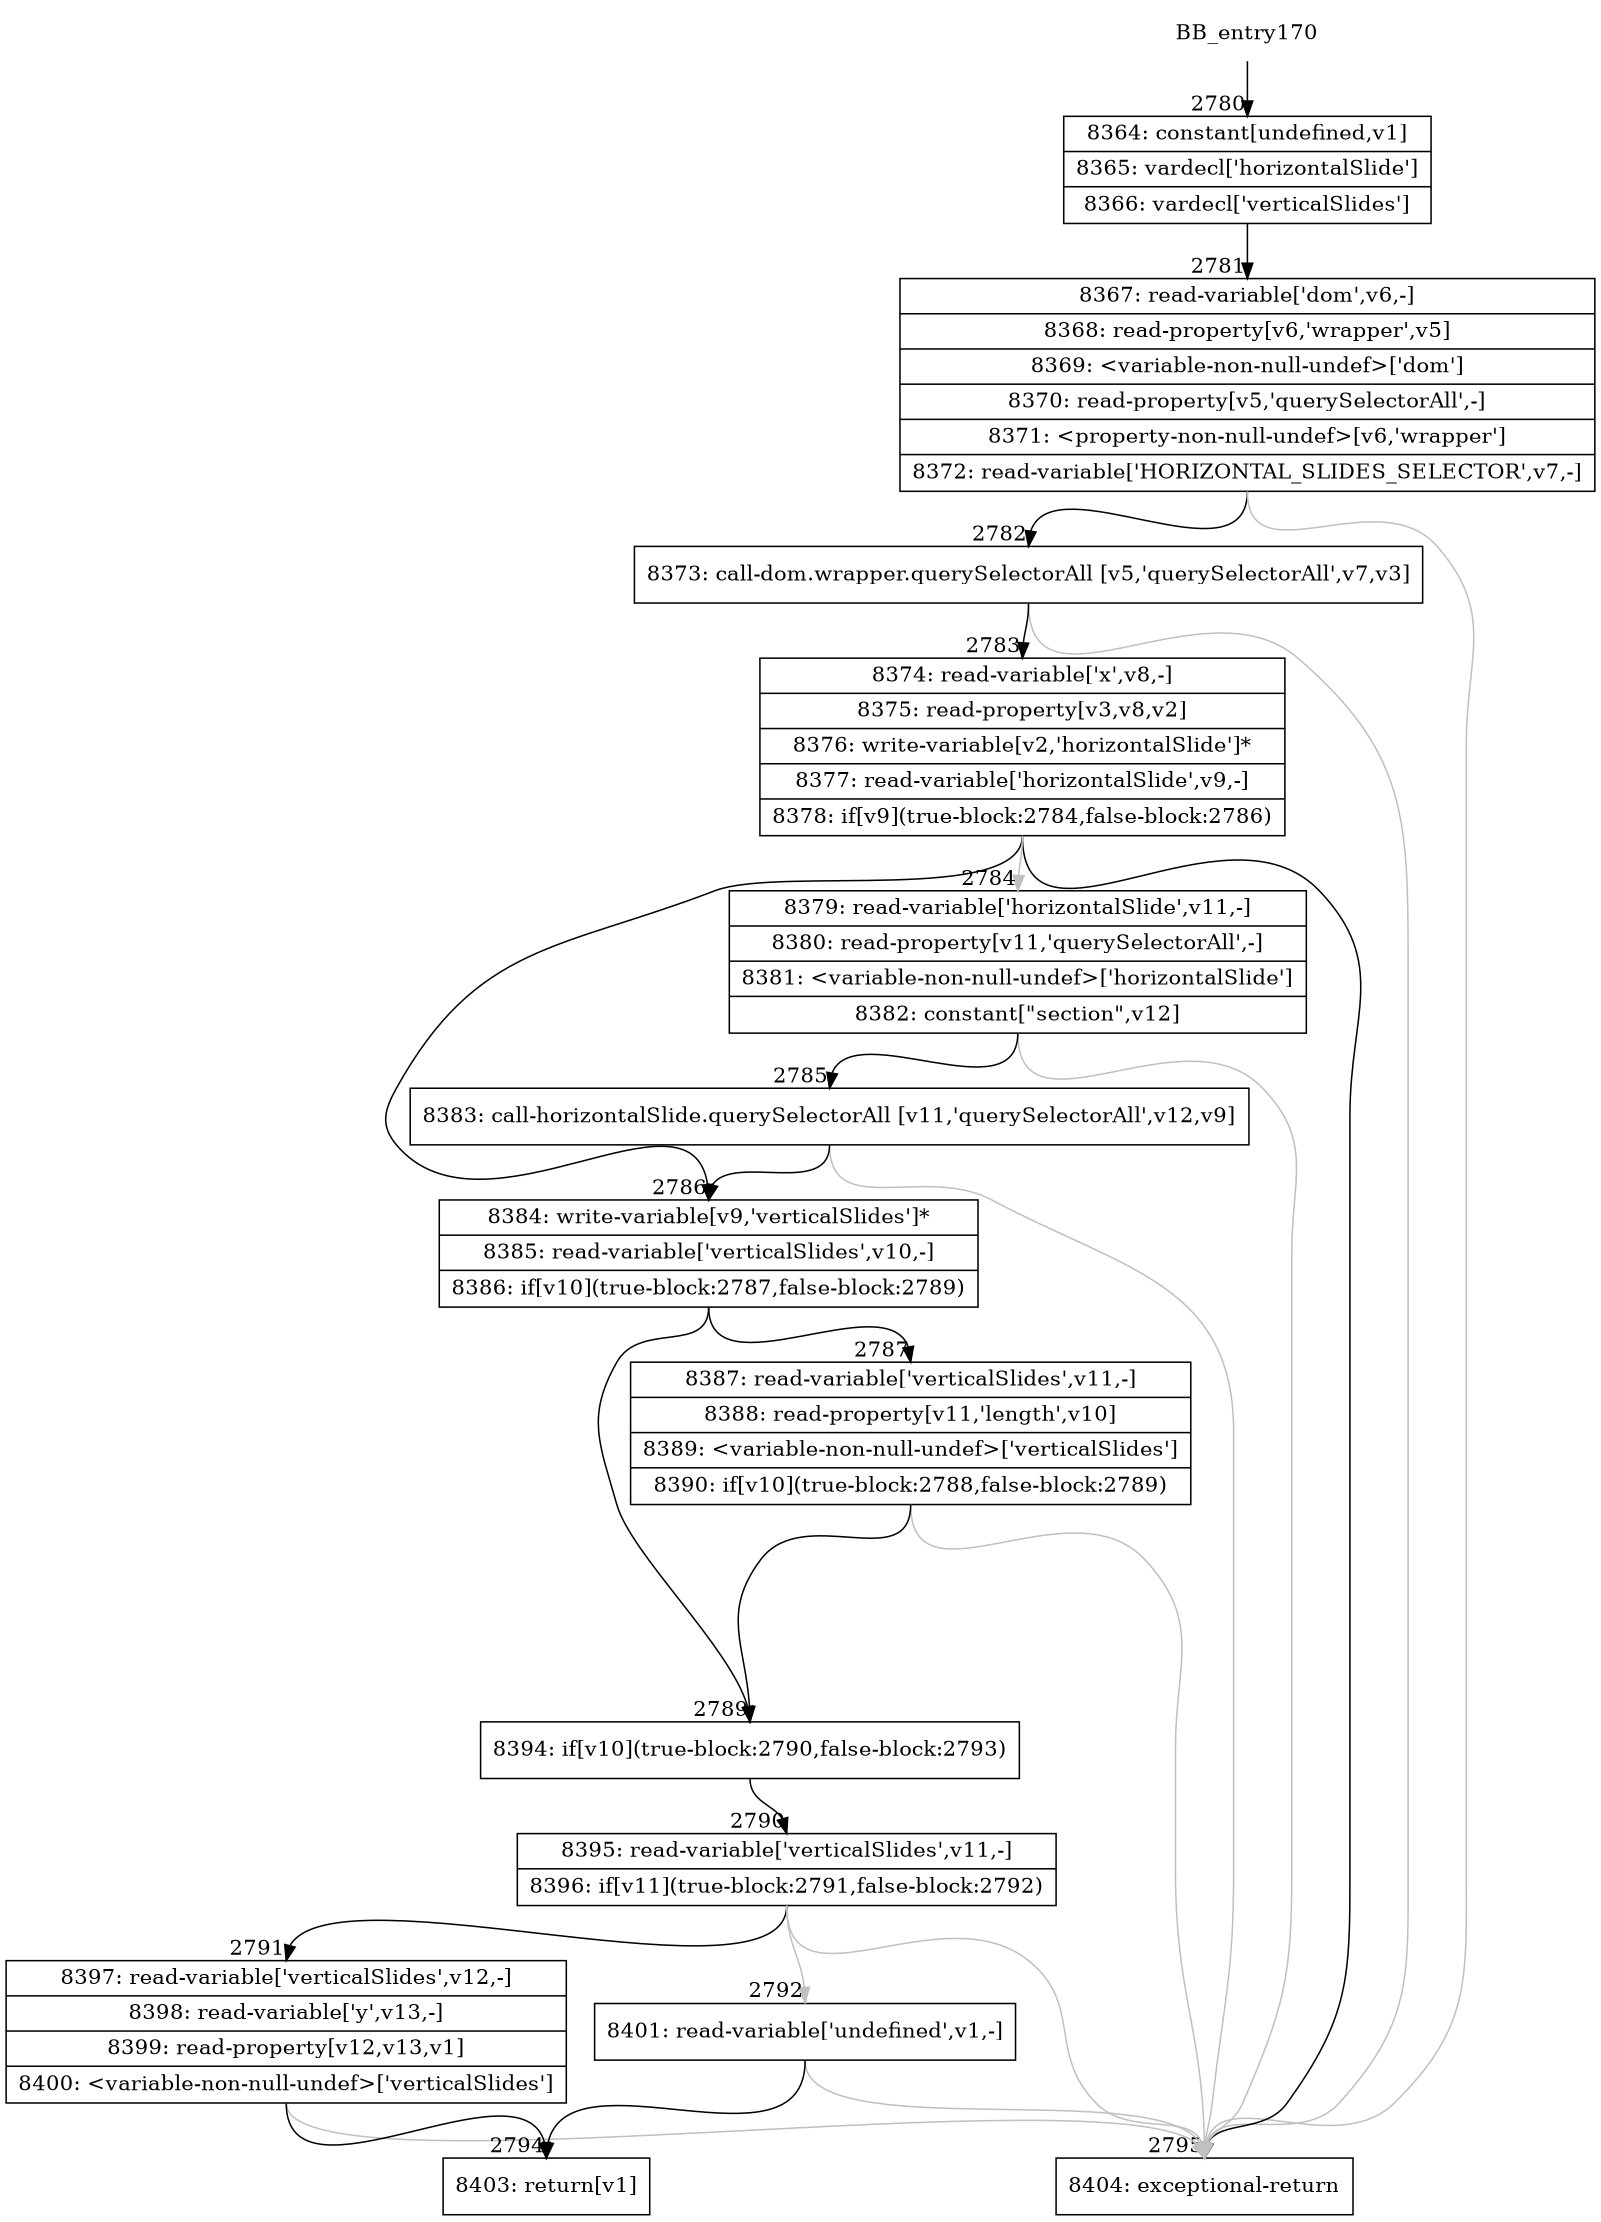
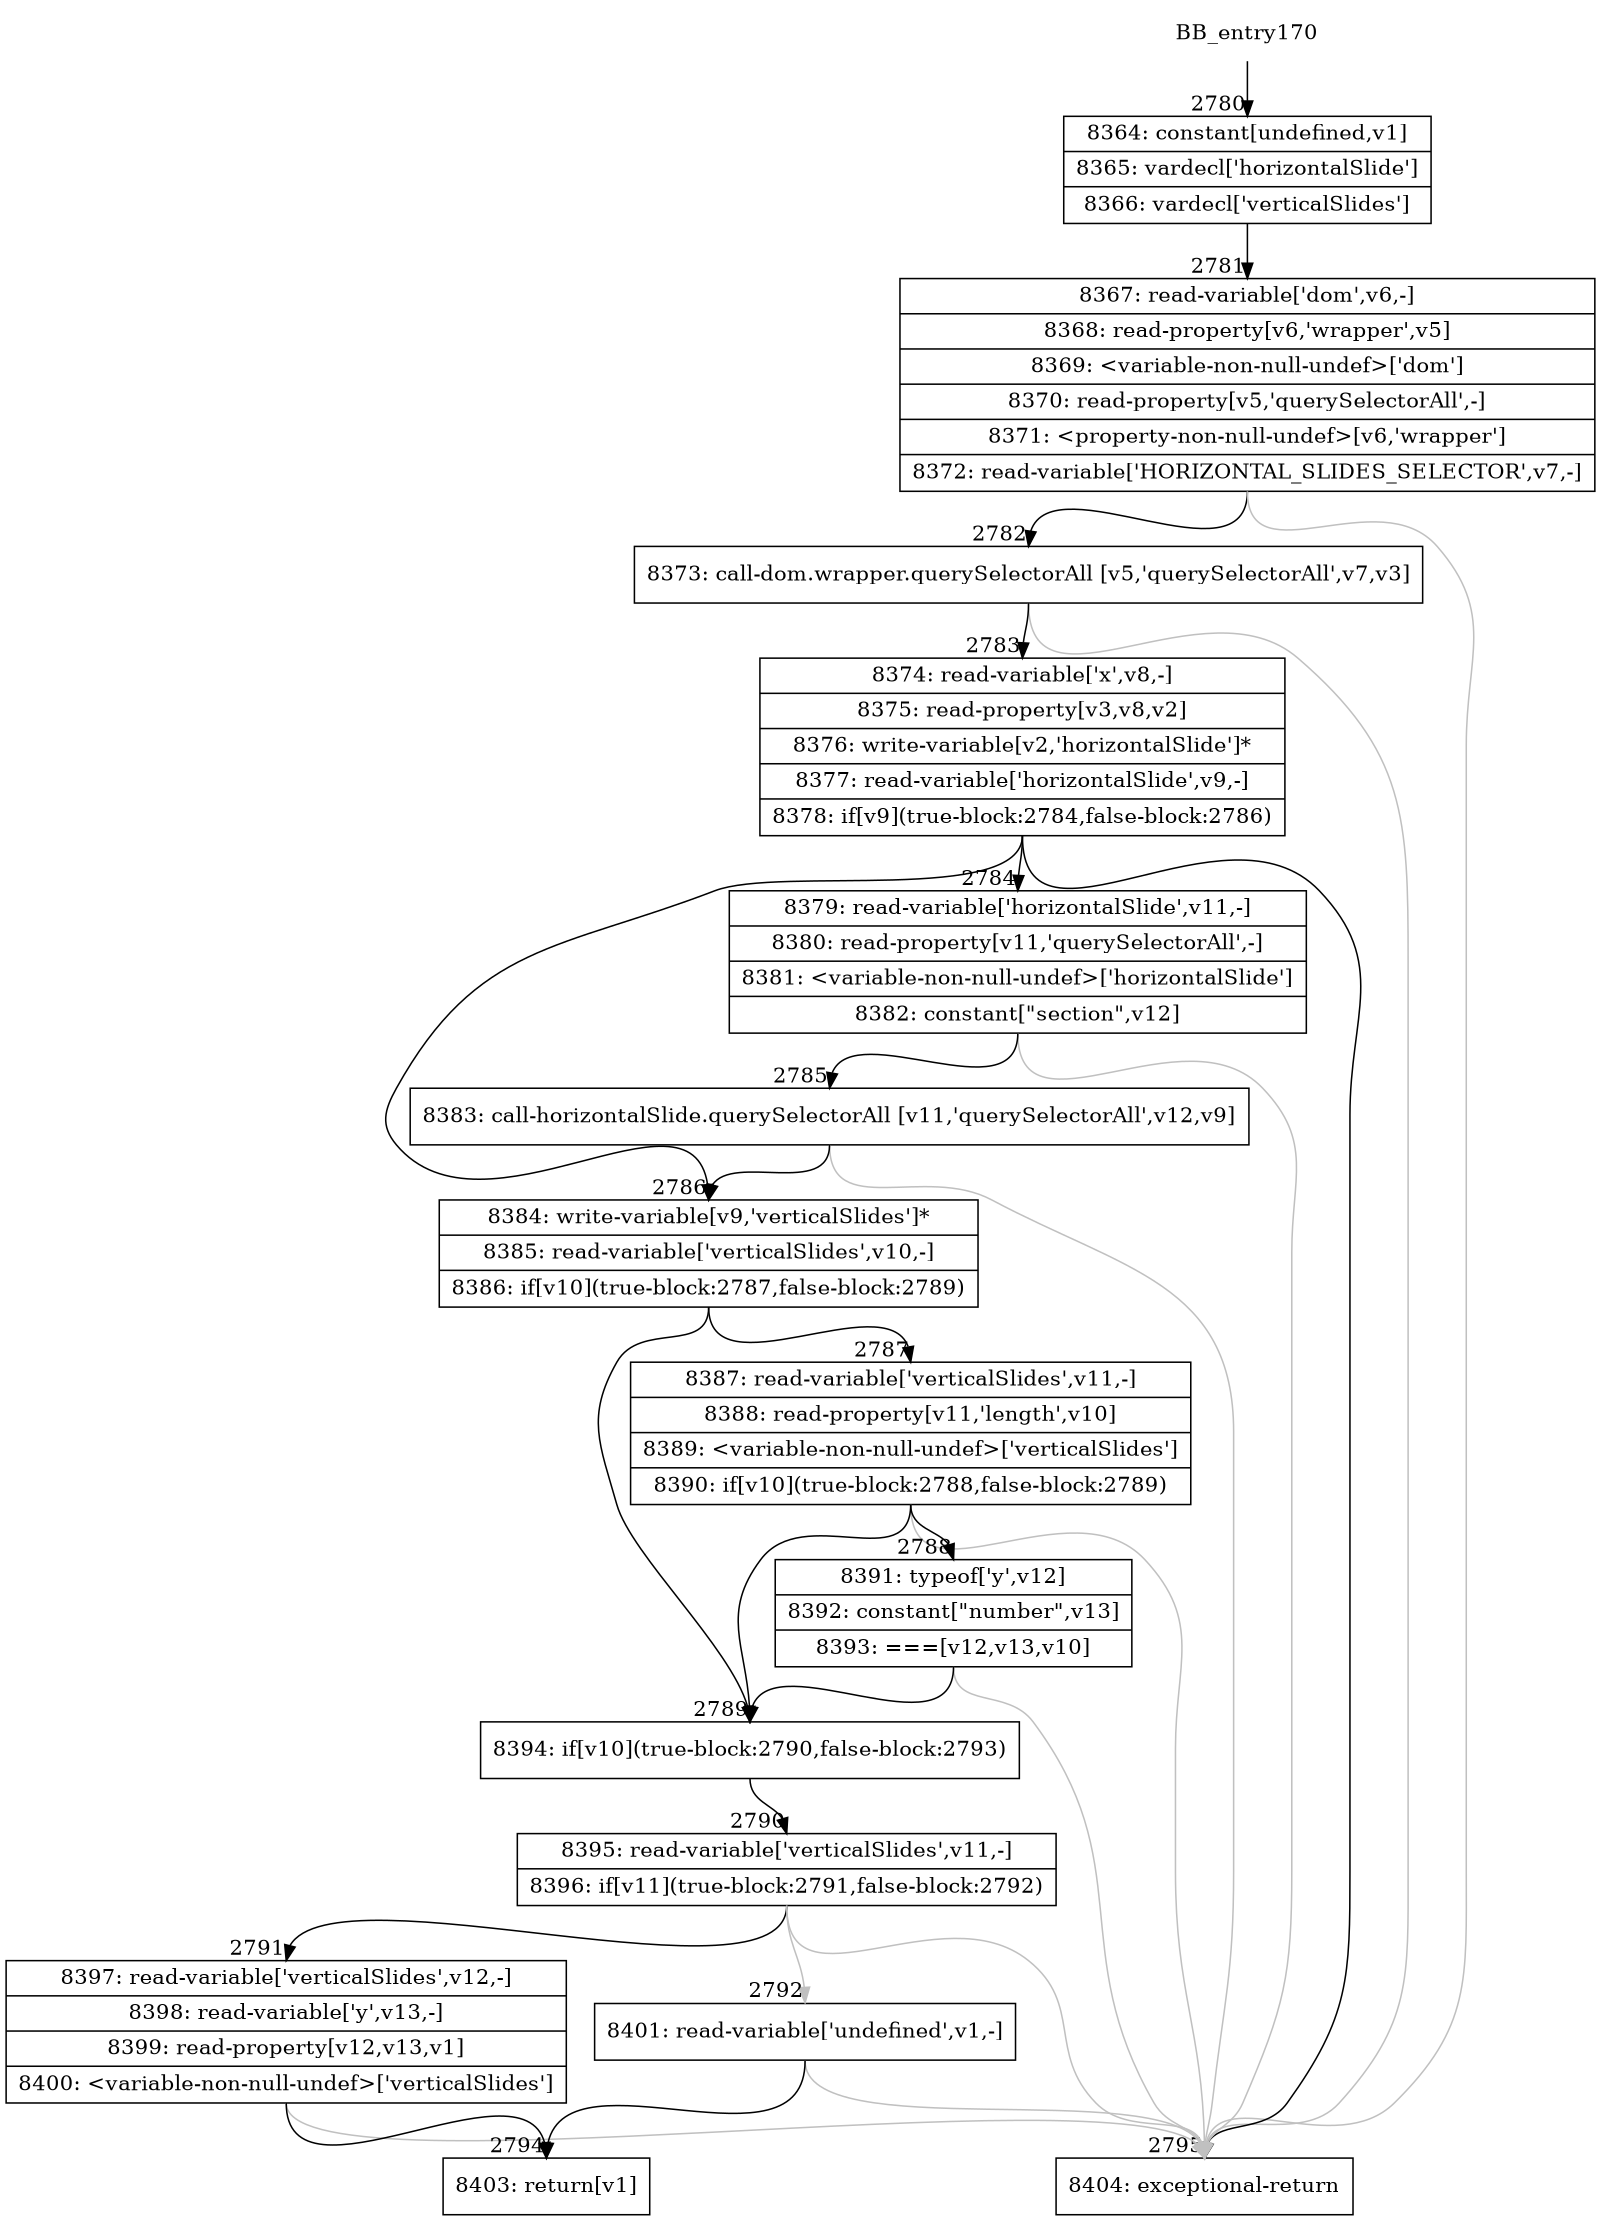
edge "8374: read-variable['x',v8,-]" -> "8379: read-variable['horizontalSlide',v11,-]": color gray -> black
node "8391: typeof['y',v12]": added
